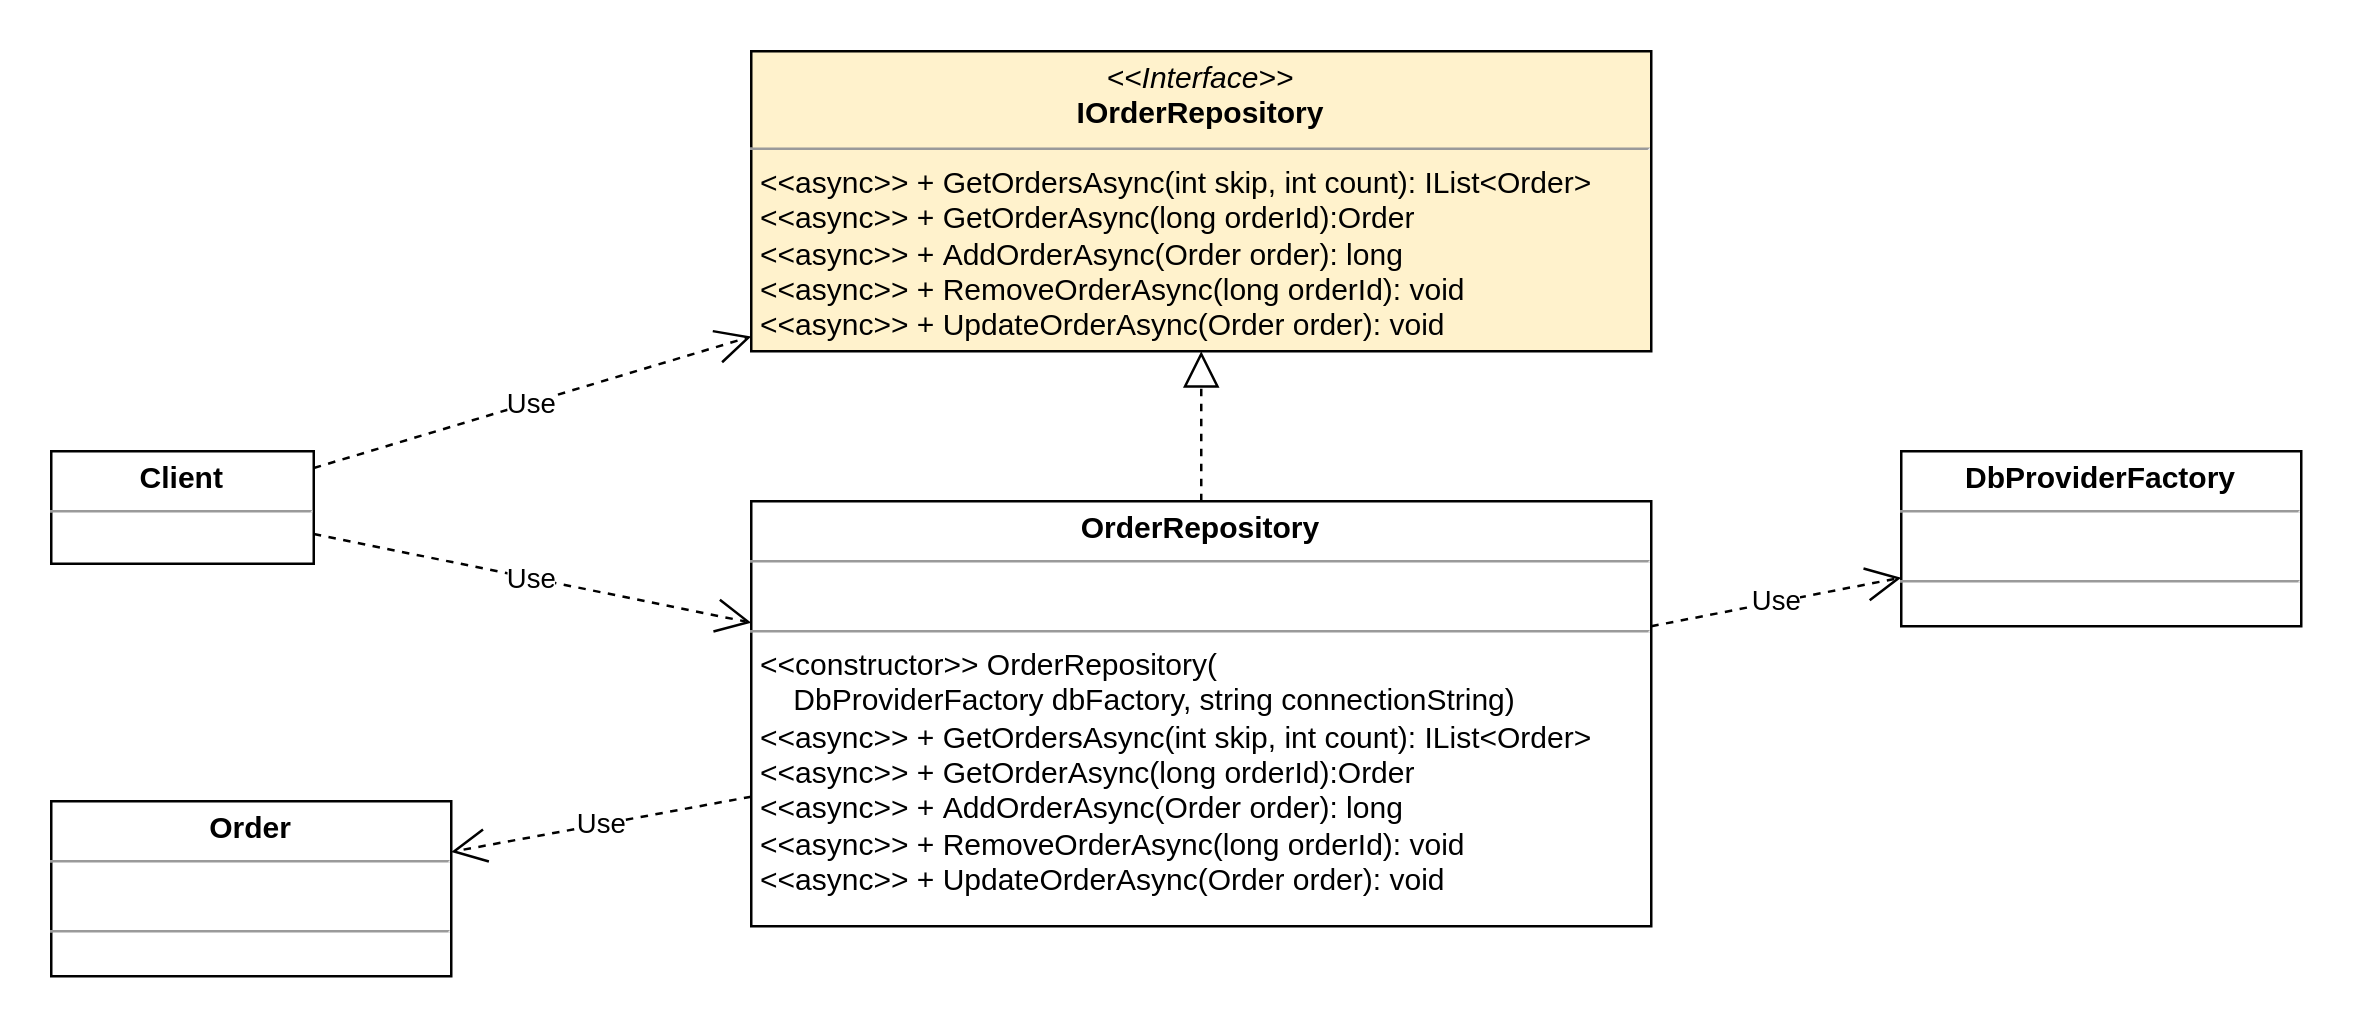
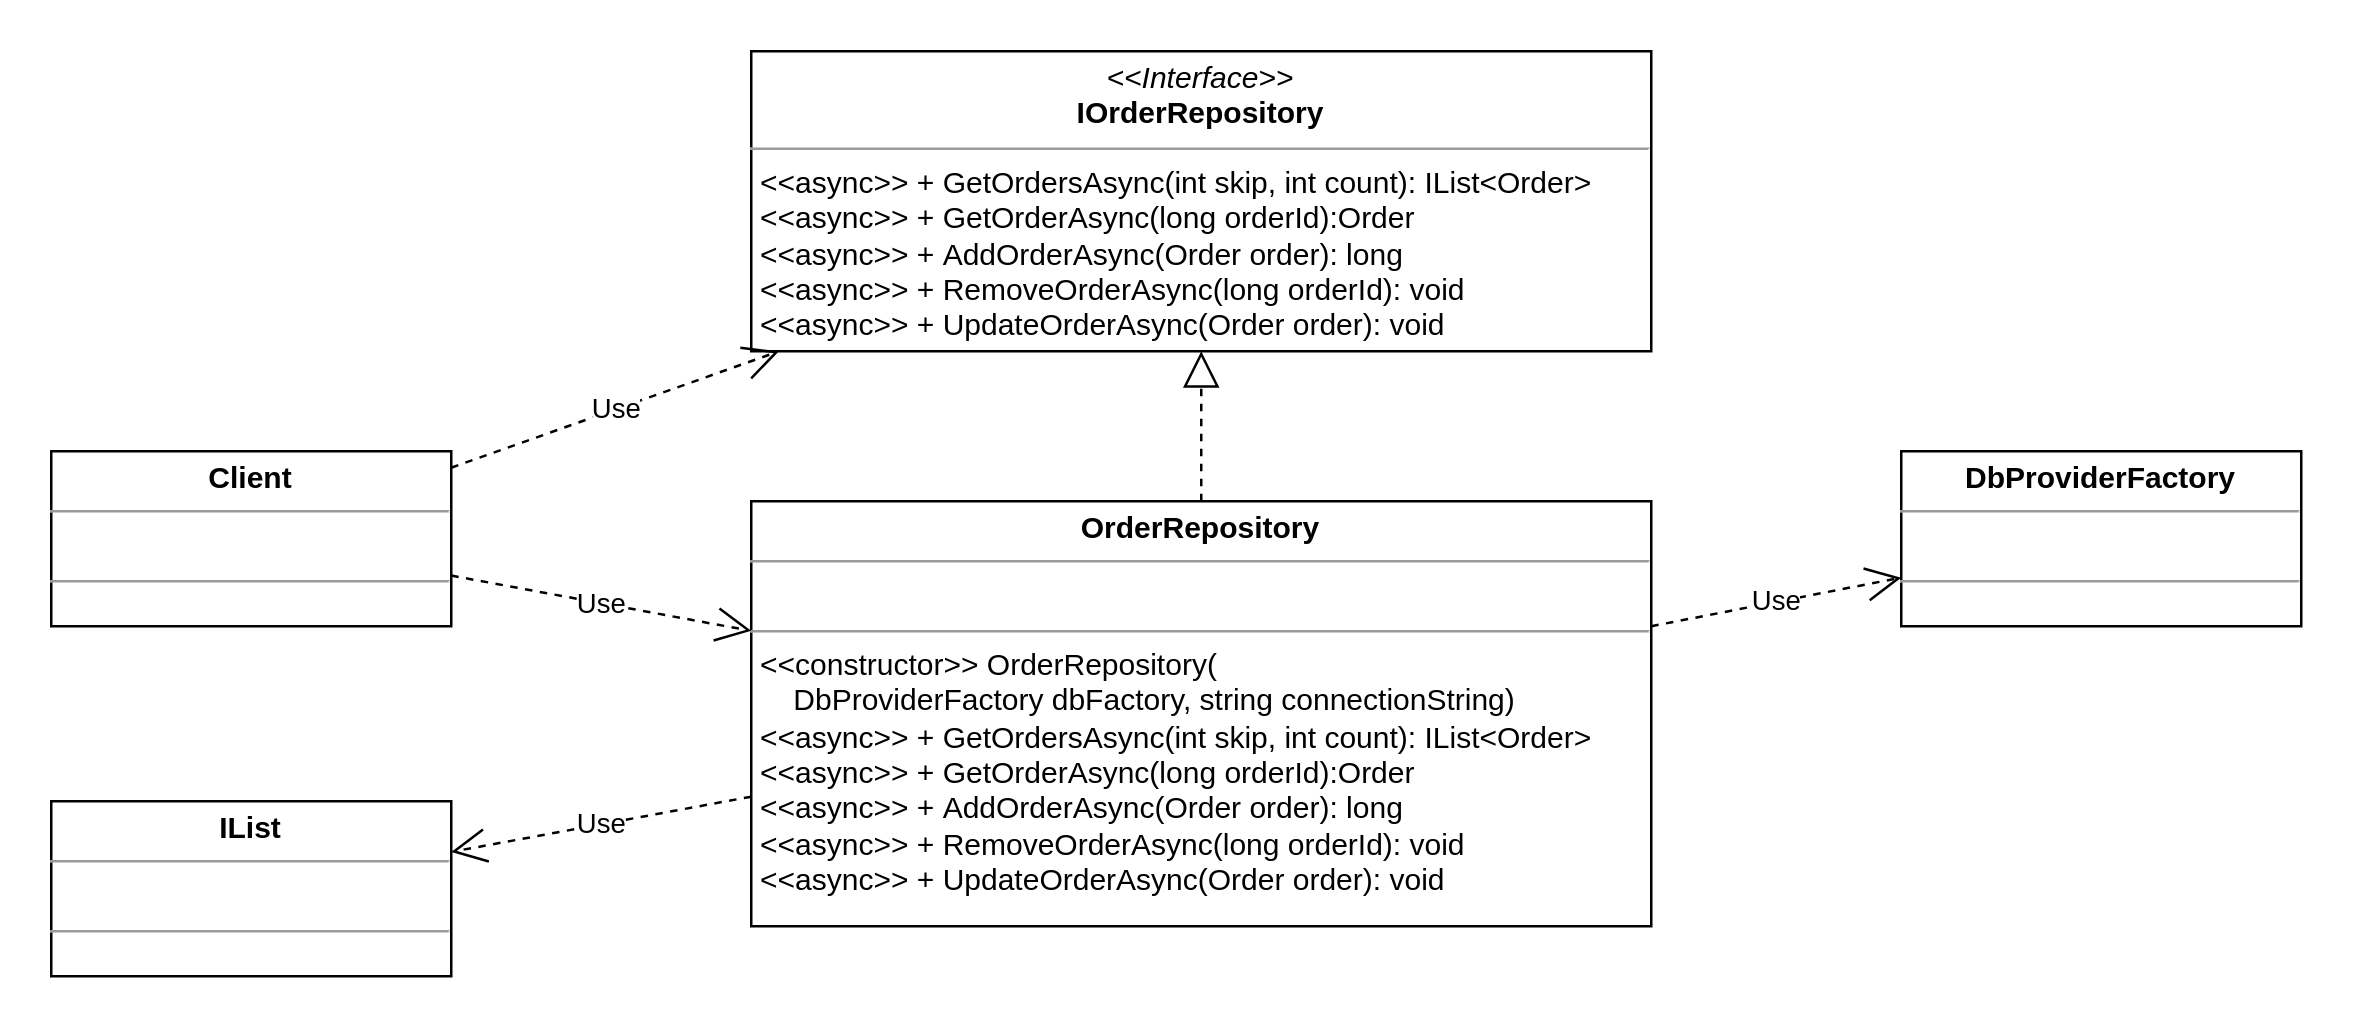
node "<<Interface>> IOrderRepository <<async>> + GetOrdersAsync(int skip, int count): IList<Order> <<async>> + GetOrderAsync(long orderId):Order <<async>> + AddOrderAsync(Order order): long <<async>> + RemoveOrderAsync(long orderId): void <<async>> + UpdateOrderAsync(Order order): void": fillcolor #fff2cc -> #ffffff
node "Client": size 263x113 -> 400x175
node "Order": label "Order" -> "IList"
